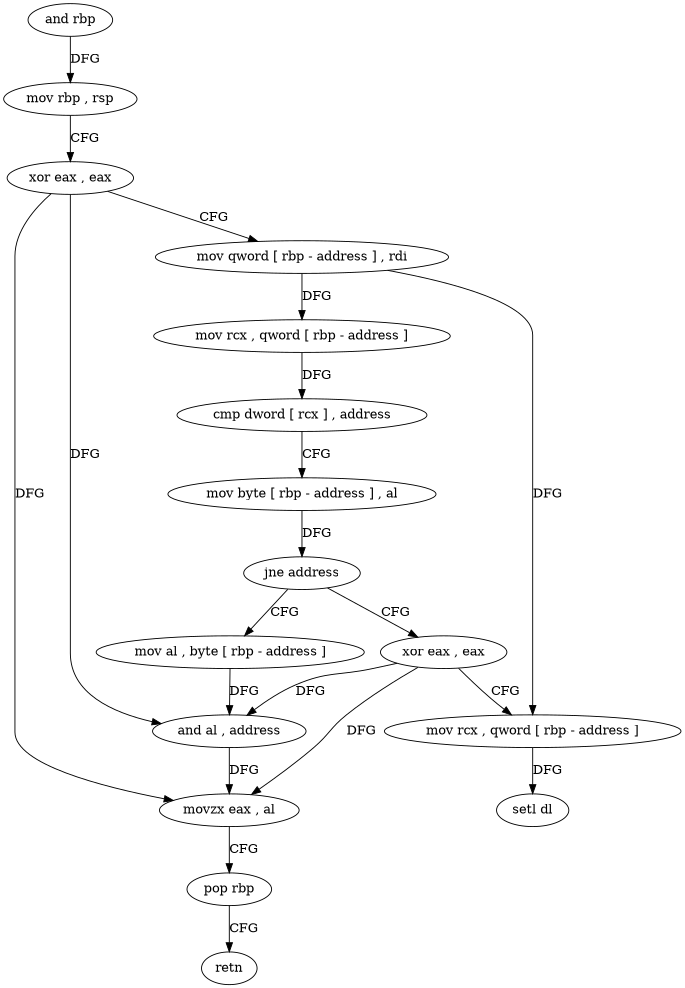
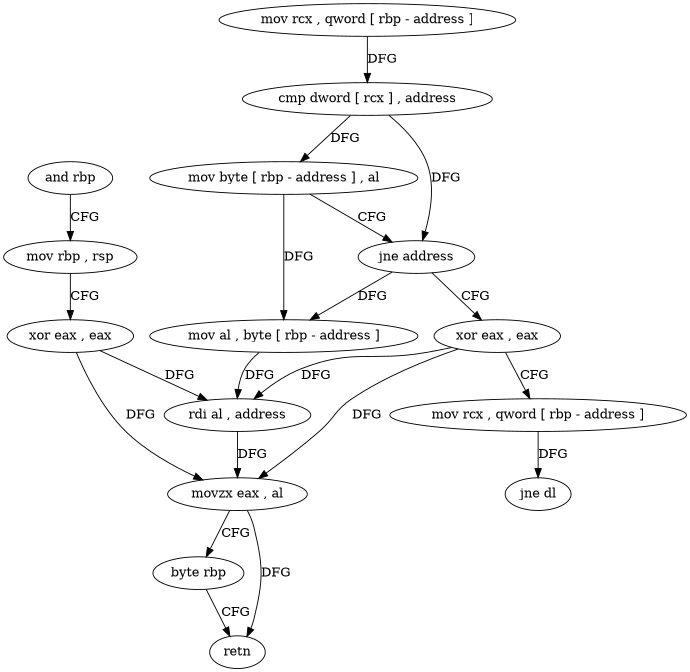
edge "and rbp" -> "mov rbp , rsp": label "DFG" -> "CFG"
edge "cmp dword [ rcx ] , address" -> "jne address": added, label "DFG"
edge "mov byte [ rbp - address ] , al" -> "mov al , byte [ rbp - address ]": added, label "DFG"
node "mov qword [ rbp - address ] , rdi": removed
edge "cmp dword [ rcx ] , address" -> "mov byte [ rbp - address ] , al": label "CFG" -> "DFG"
edge "mov byte [ rbp - address ] , al" -> "jne address": label "DFG" -> "CFG"
edge "movzx eax , al" -> "retn": added, label "DFG"
edge "jne address" -> "mov al , byte [ rbp - address ]": label "CFG" -> "DFG"
node "and al , address": label "and al , address" -> "rdi al , address"
node "setl dl": label "setl dl" -> "jne dl"
node "pop rbp": label "pop rbp" -> "byte rbp"
